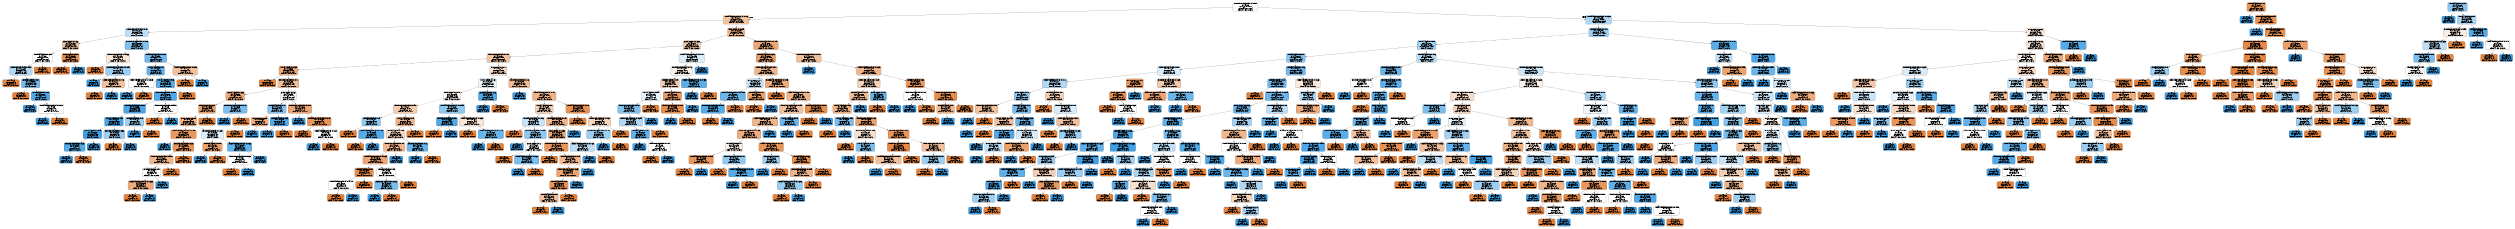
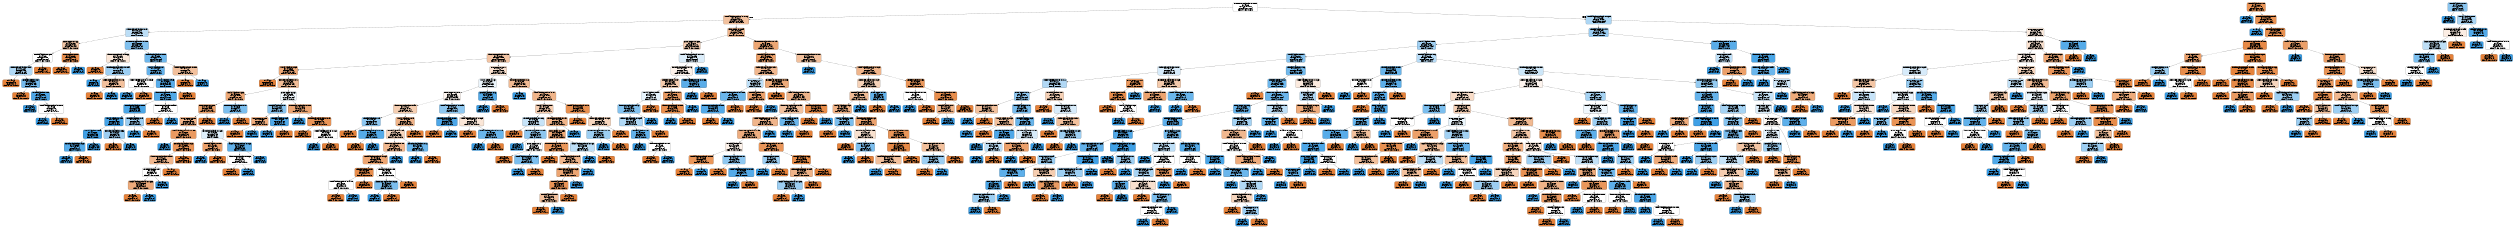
node "Agradabilidade ≤ 0.27": text "gini = Usuario" -> "class = Usuario"
